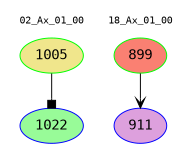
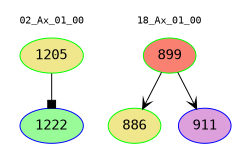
node "1005": label "1005" -> "1205"
node "1022": label "1022" -> "1222"
node "886": added
